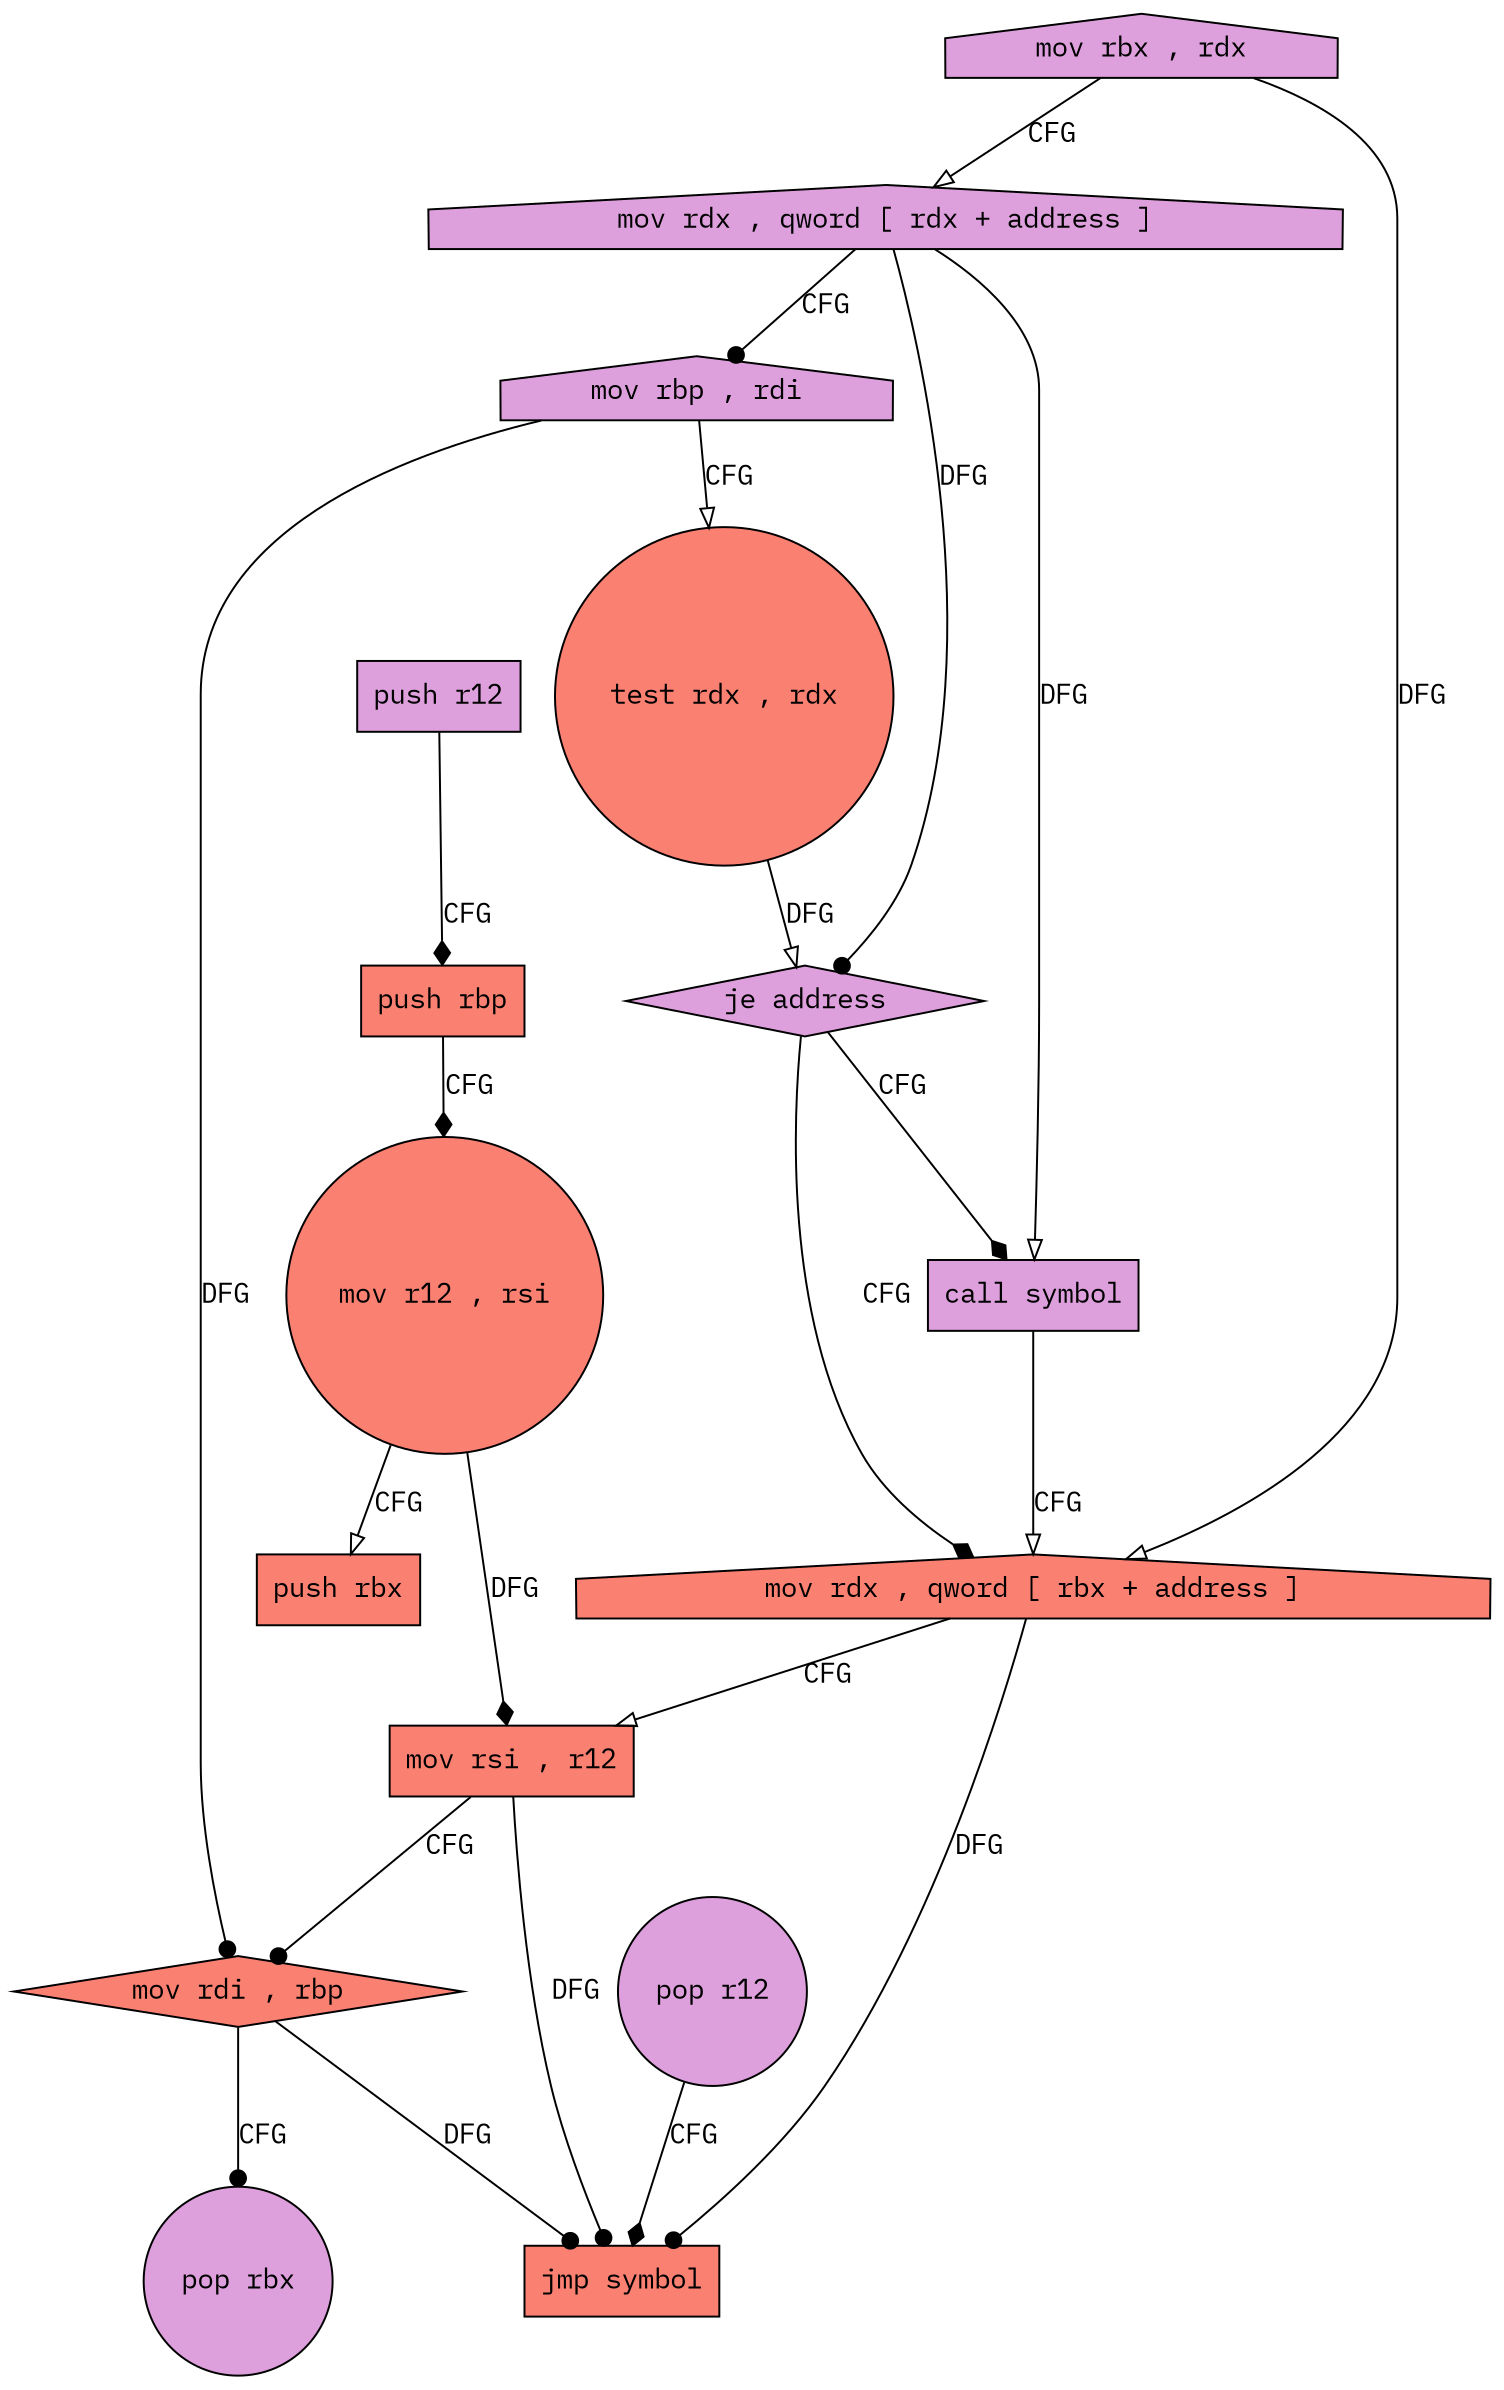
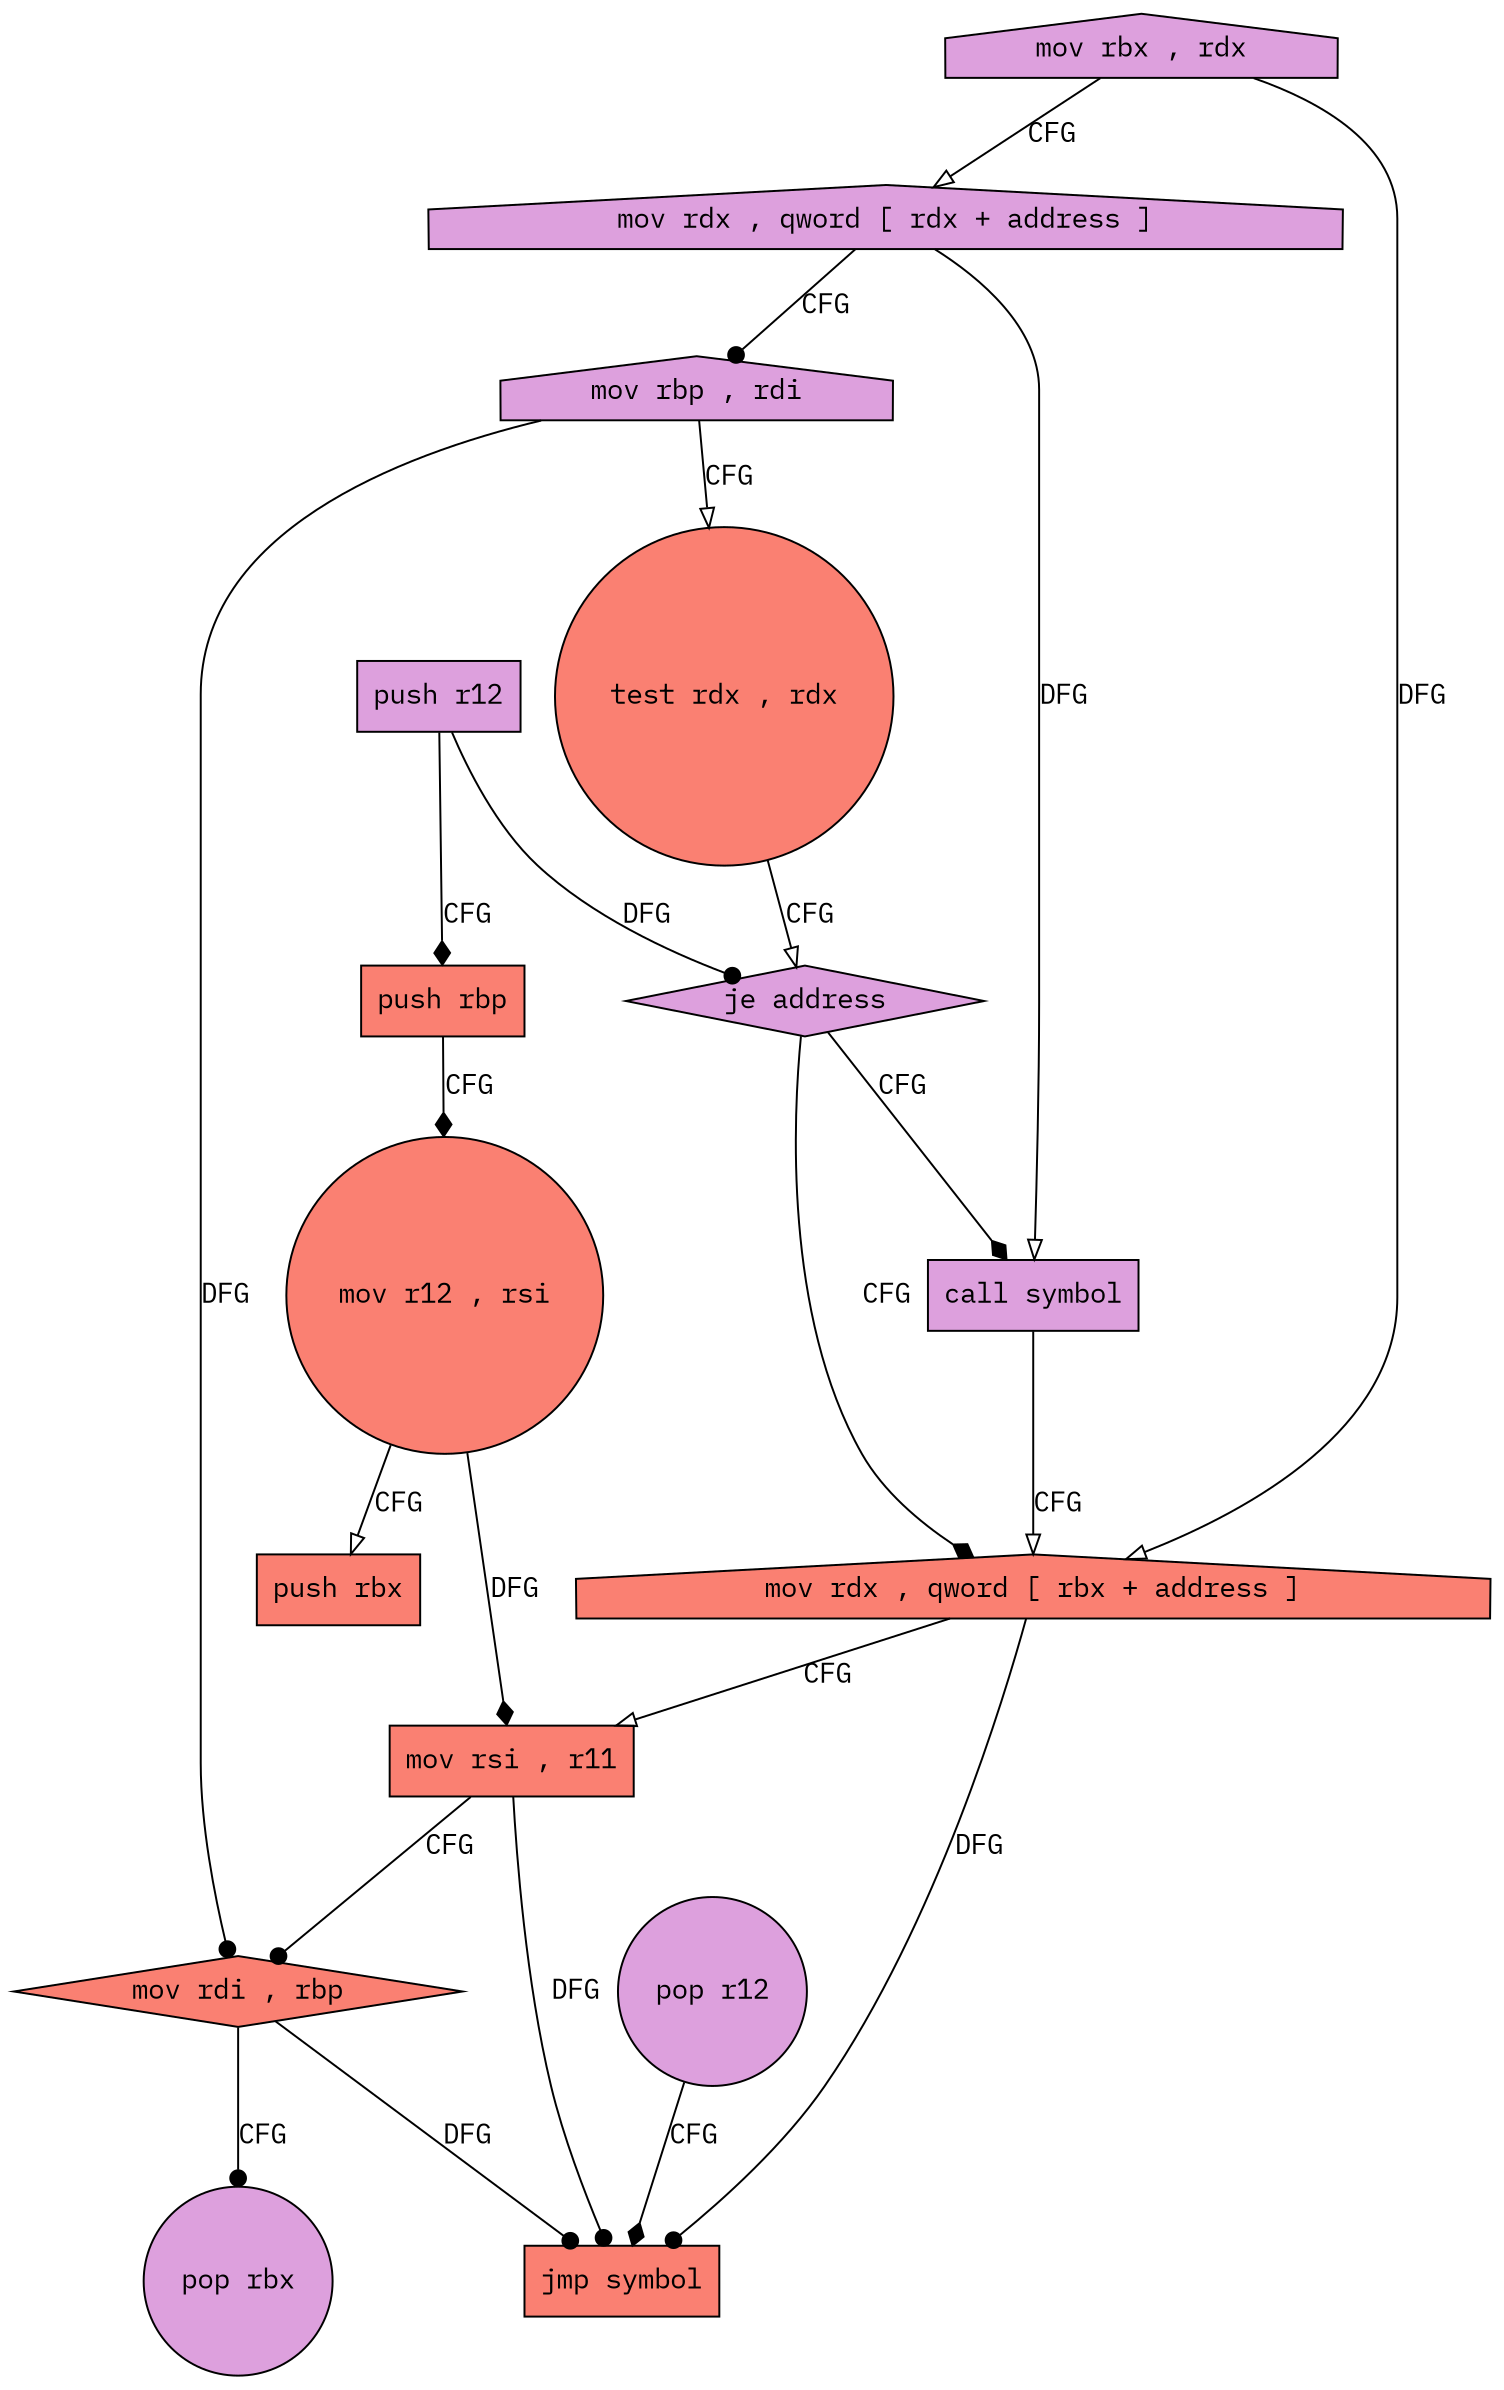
edge "mov rdx , qword [ rdx + address ]" -> "je address": now "push r12" -> "je address"
edge "test rdx , rdx" -> "je address": label "DFG" -> "CFG"
node "mov rsi , r12": label "mov rsi , r12" -> "mov rsi , r11"
